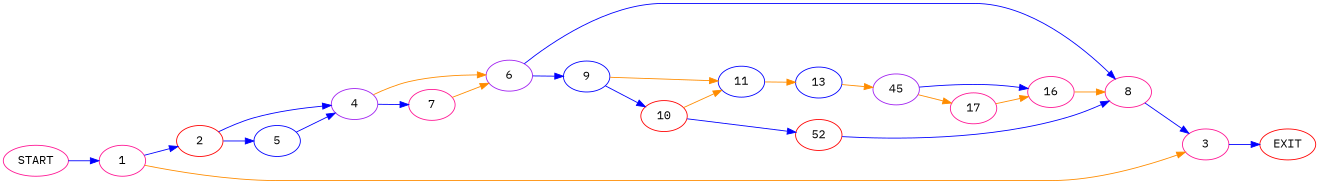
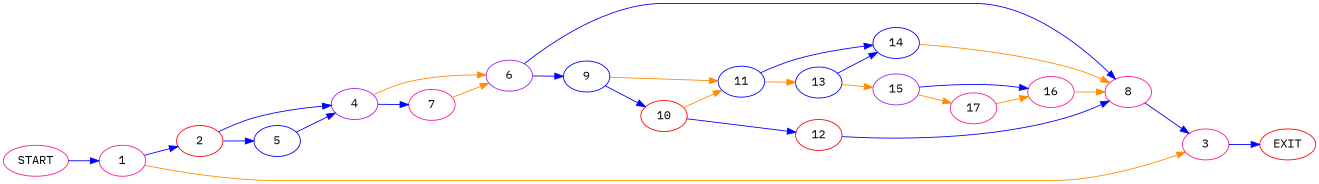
node "14": added
node "45": label "45" -> "15"
node "52": label "52" -> "12"
